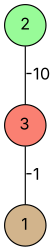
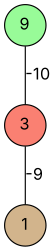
node "2": label "2" -> "9"
edge "3" -- "1": label "-1" -> "-9"
